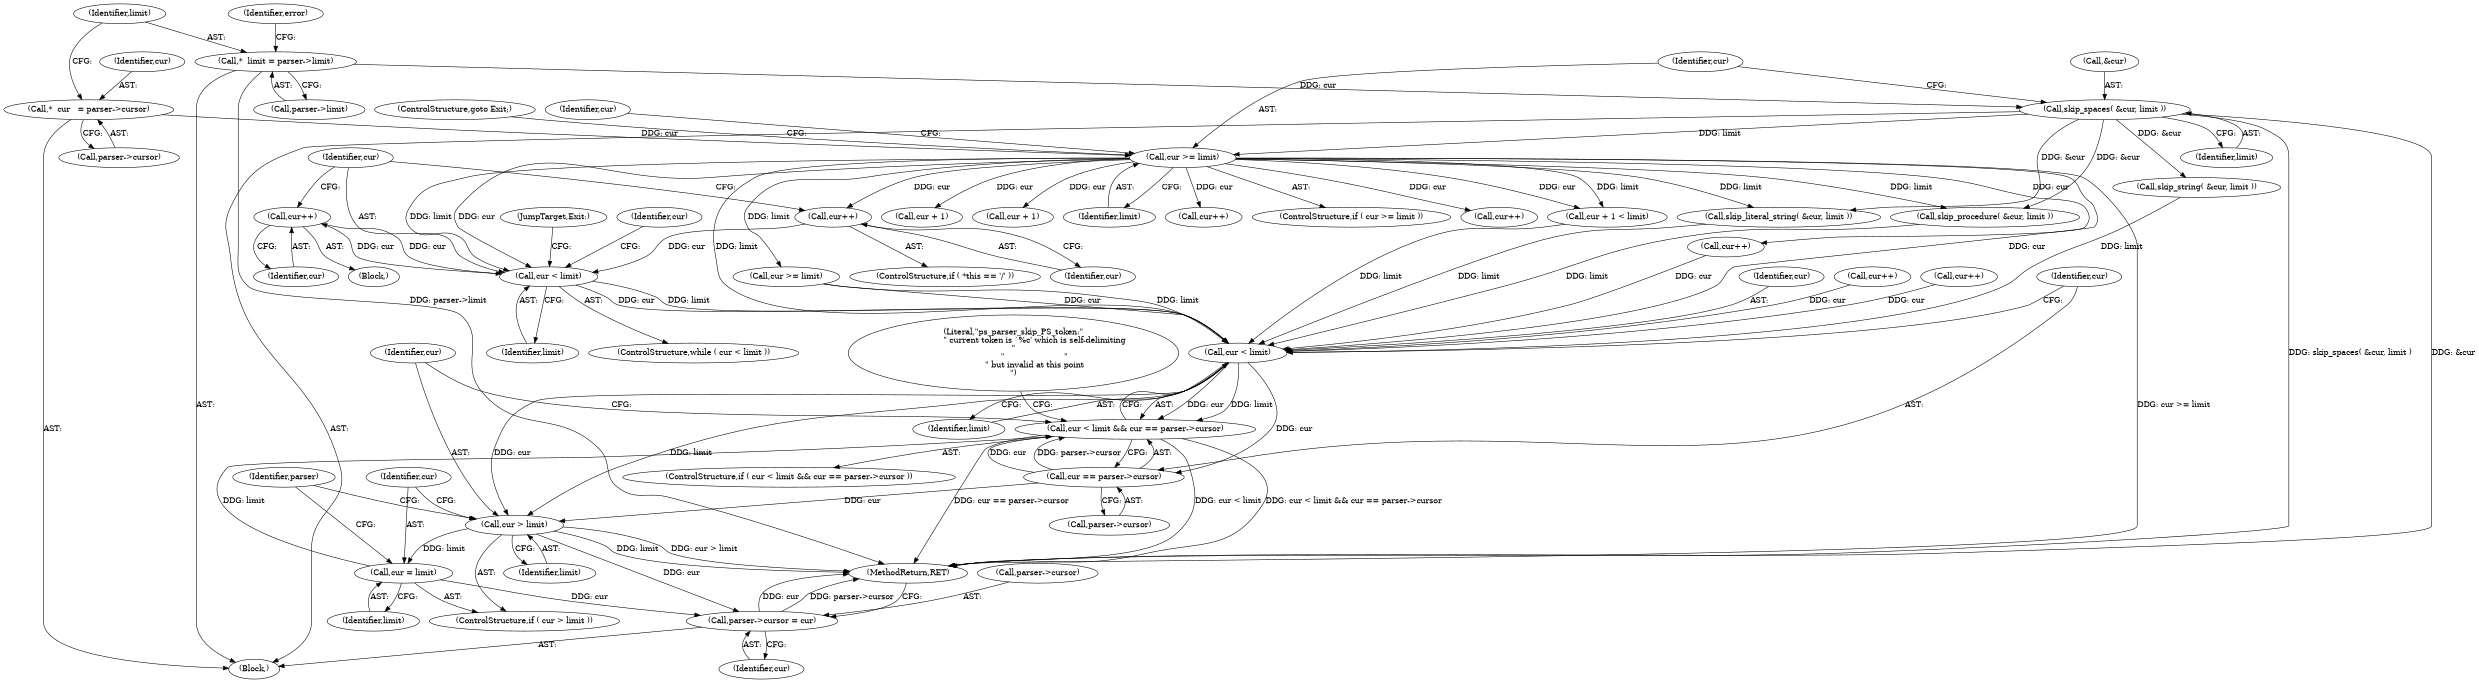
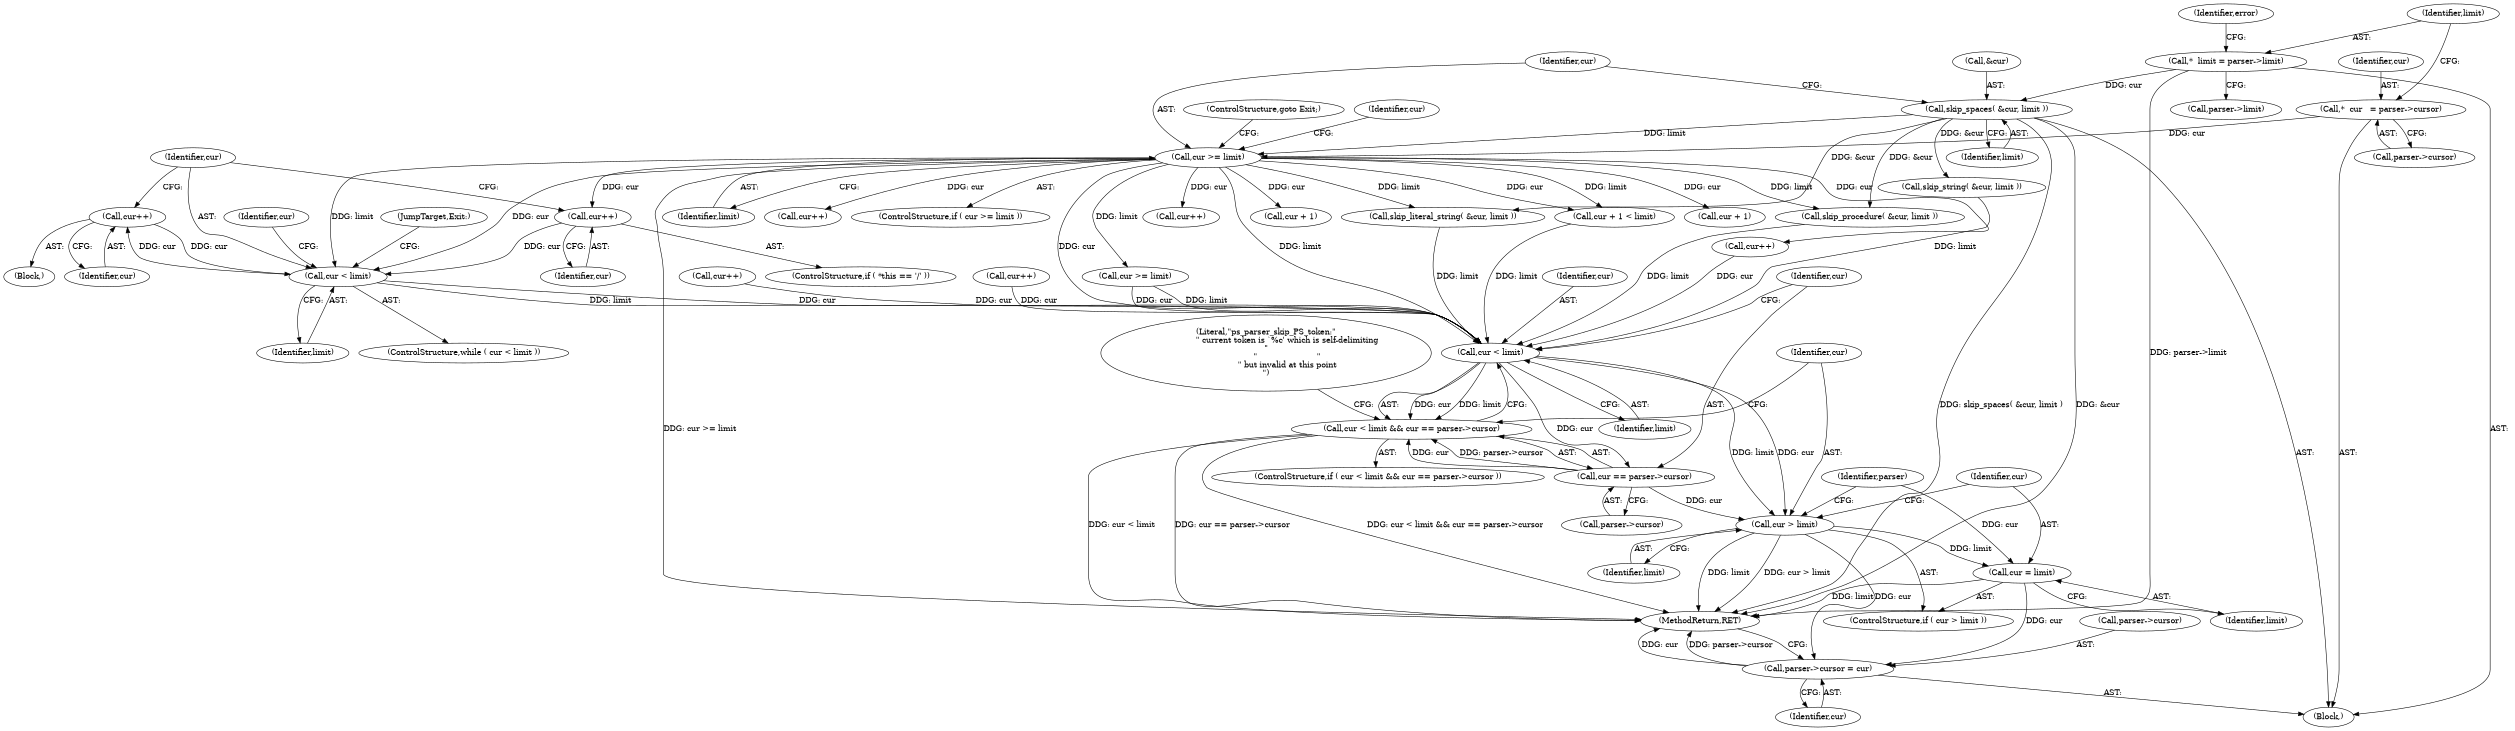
edge "(Call,parser->limit)" -> "(Call,*  limit = parser->limit)": removed, label "AST:"
edge "(Call,cur < limit && cur == parser->cursor)" -> "(Call,cur == parser->cursor)": label "CFG: " -> "AST: "
edge "(Call,cur = limit)" -> "(Call,cur < limit && cur == parser->cursor)": now "(Call,cur = limit)" -> "(MethodReturn,RET)"
edge "(Identifier,parser)" -> "(Call,cur = limit)": label "CFG: " -> "DDG: cur"
